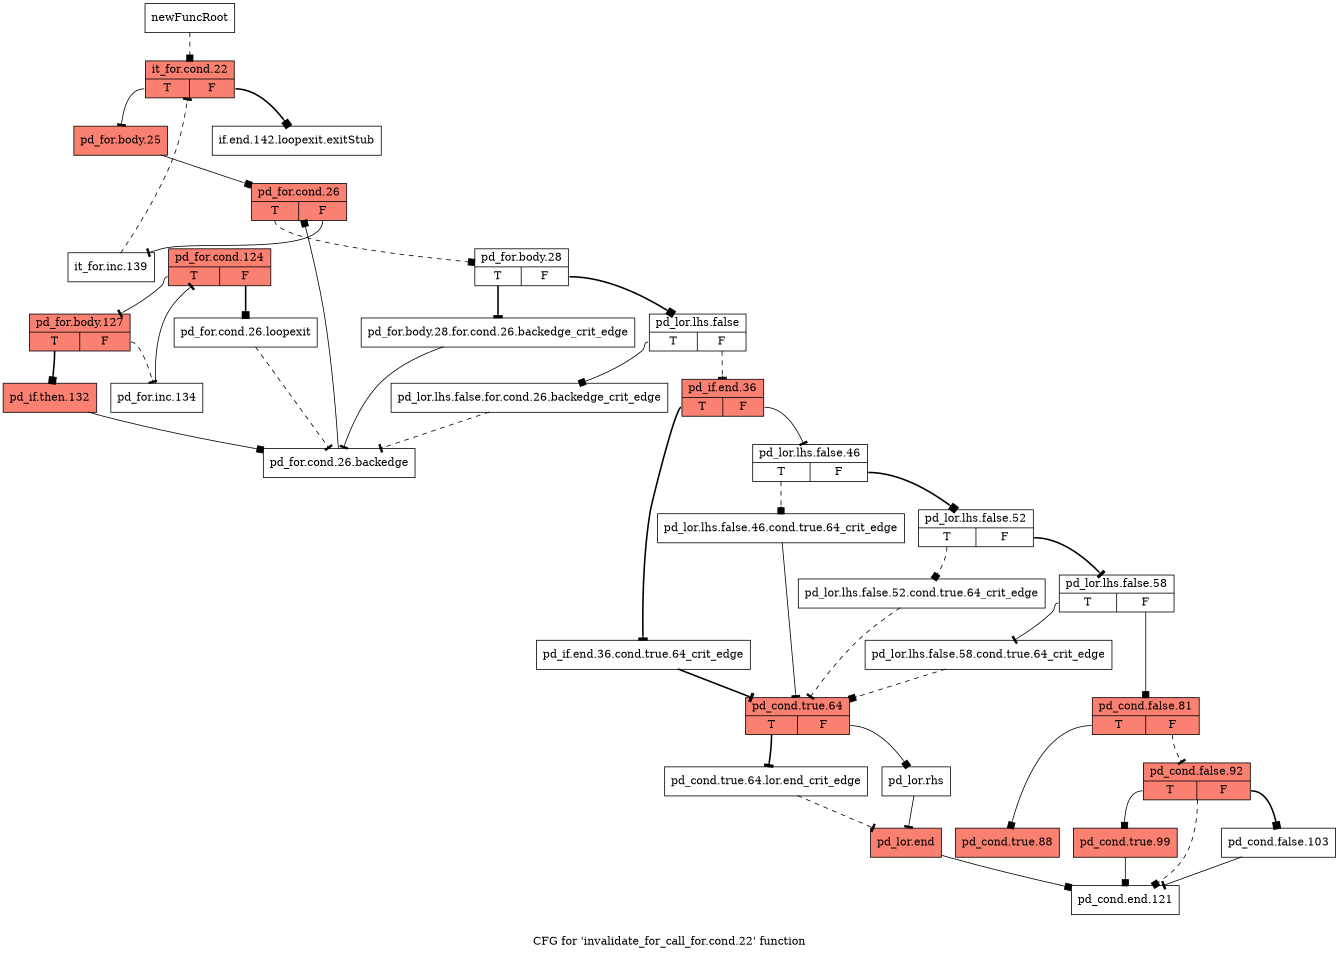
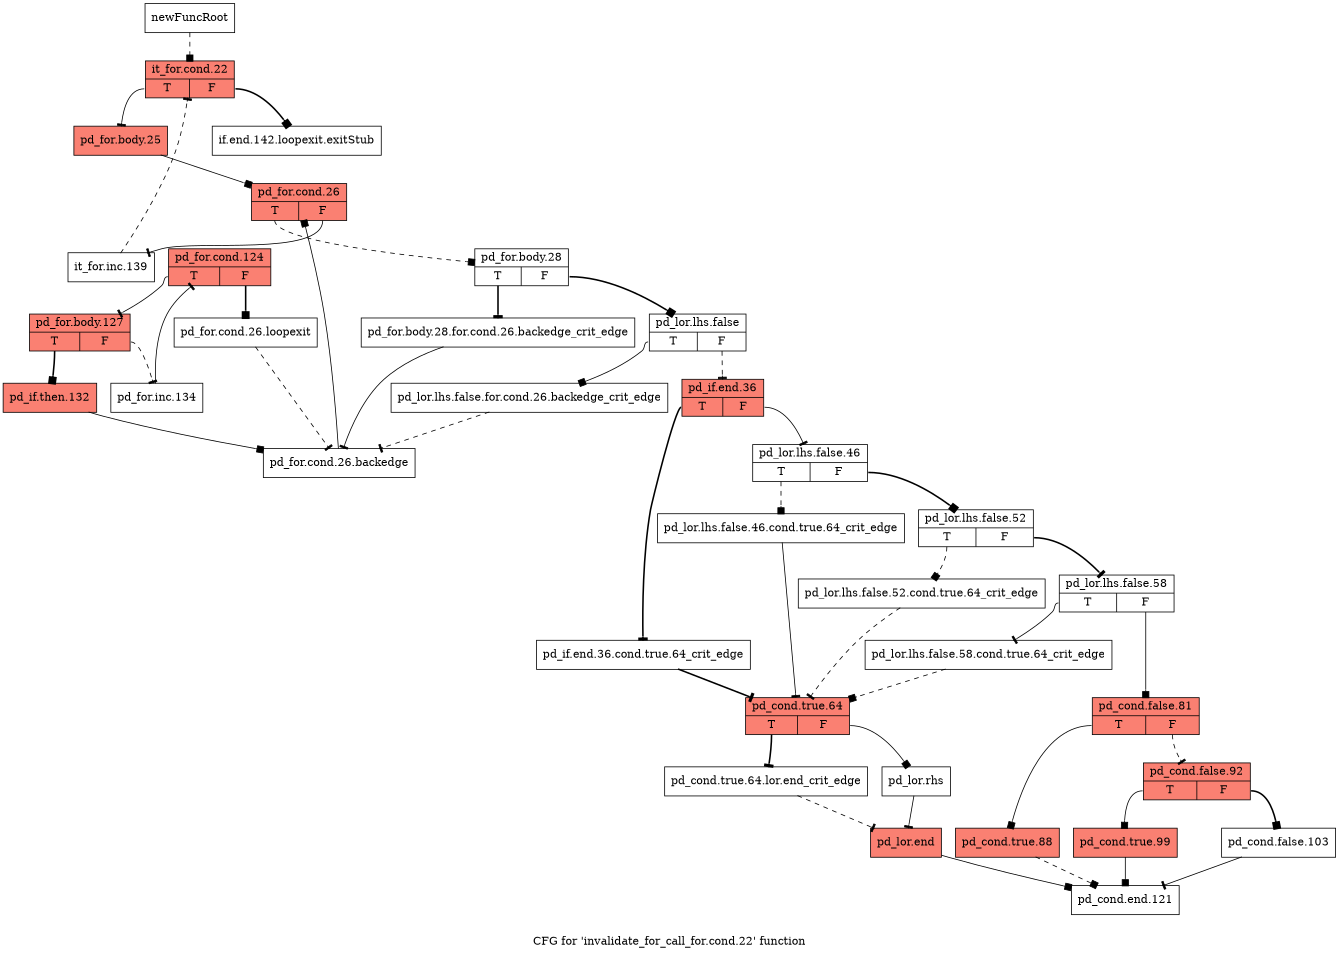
edge "pd_cond.false.92" -> "pd_cond.end.121": now "pd_cond.true.88" -> "pd_cond.end.121"
